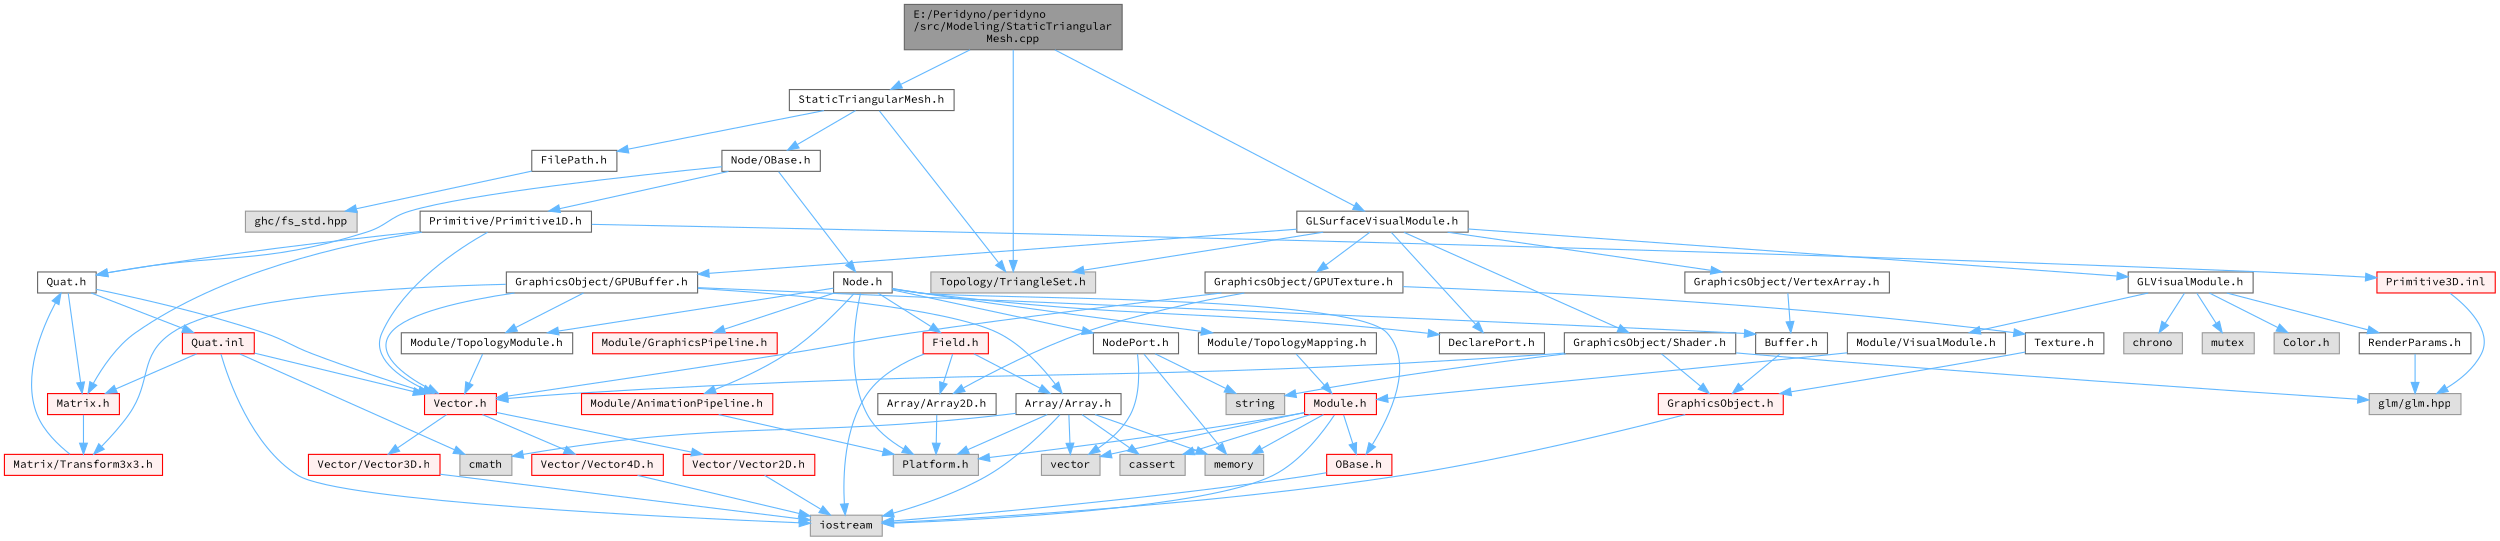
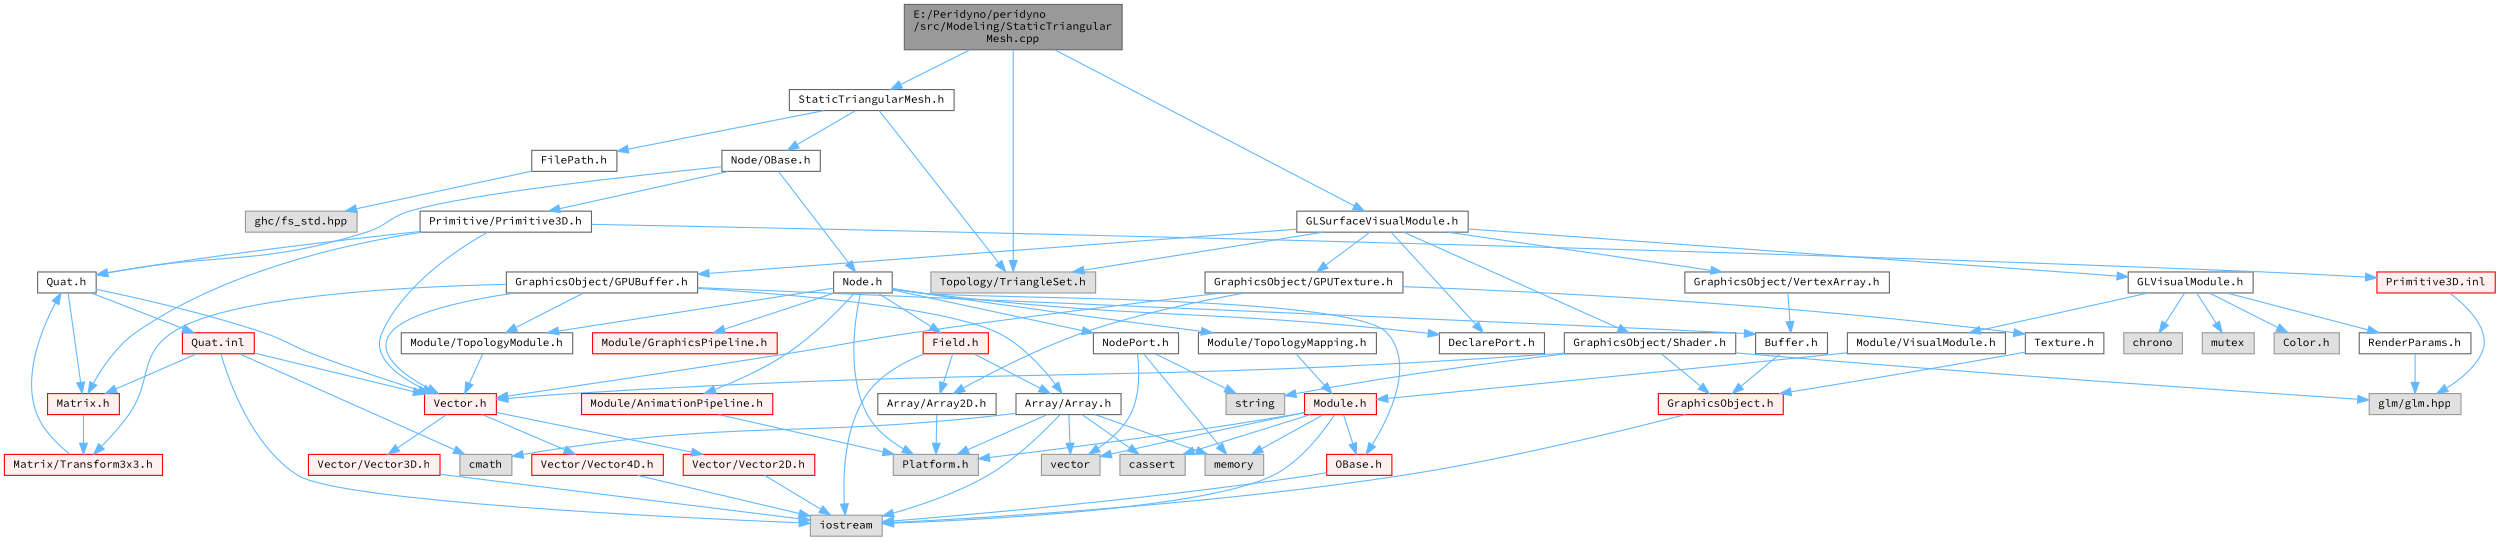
node "Primitive/Primitive1D.h": label "Primitive/Primitive1D.h" -> "Primitive/Primitive3D.h"
